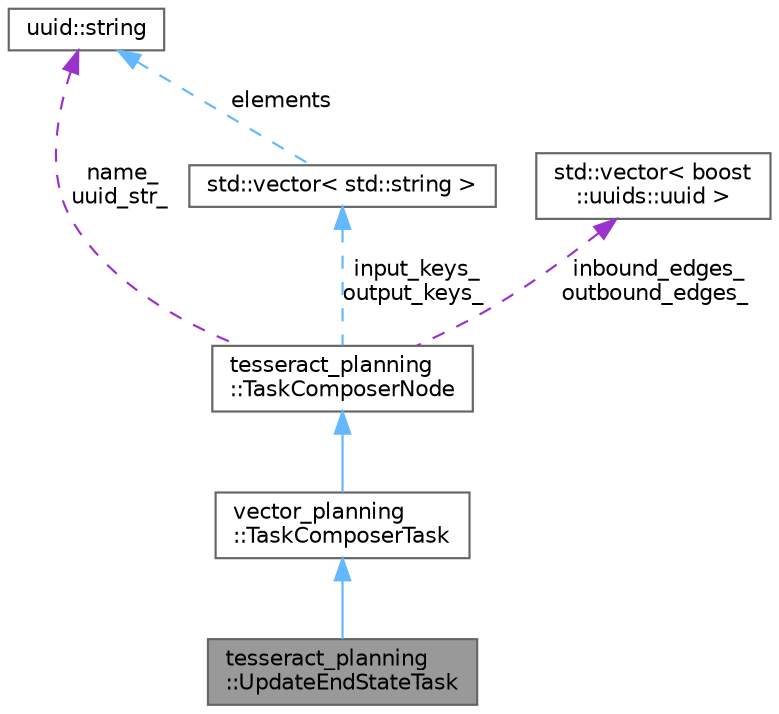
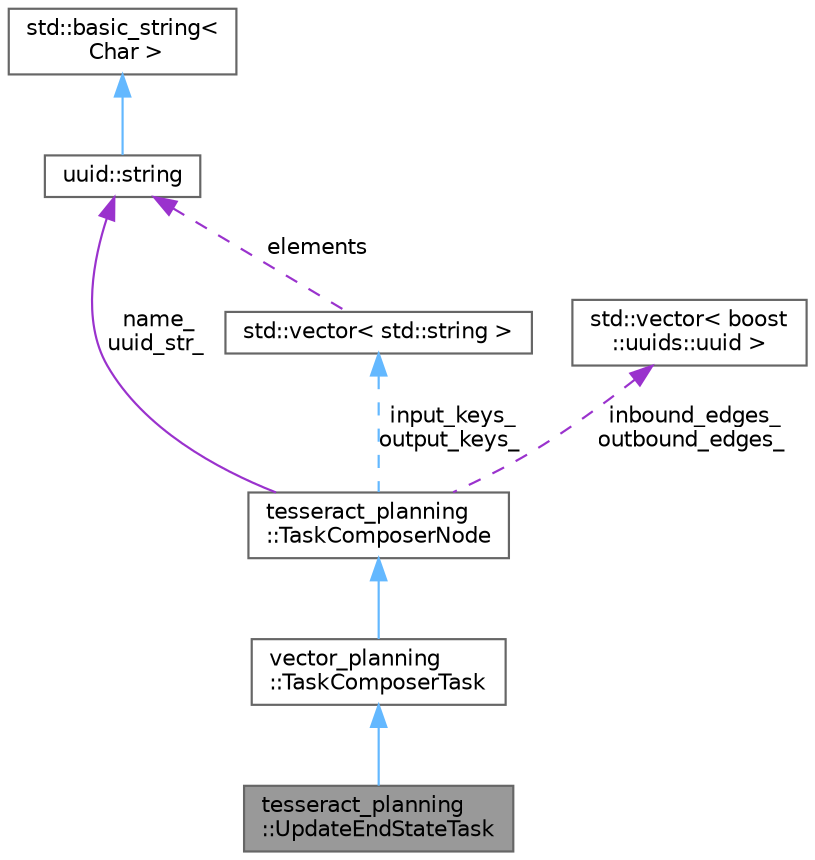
node "std::basic_string< Char >": added
edge "std::vector< std::string >" -> "uuid::string": color steelblue1 -> darkorchid3
edge "tesseract_planning ::TaskComposerNode" -> "uuid::string": style dashed -> solid
